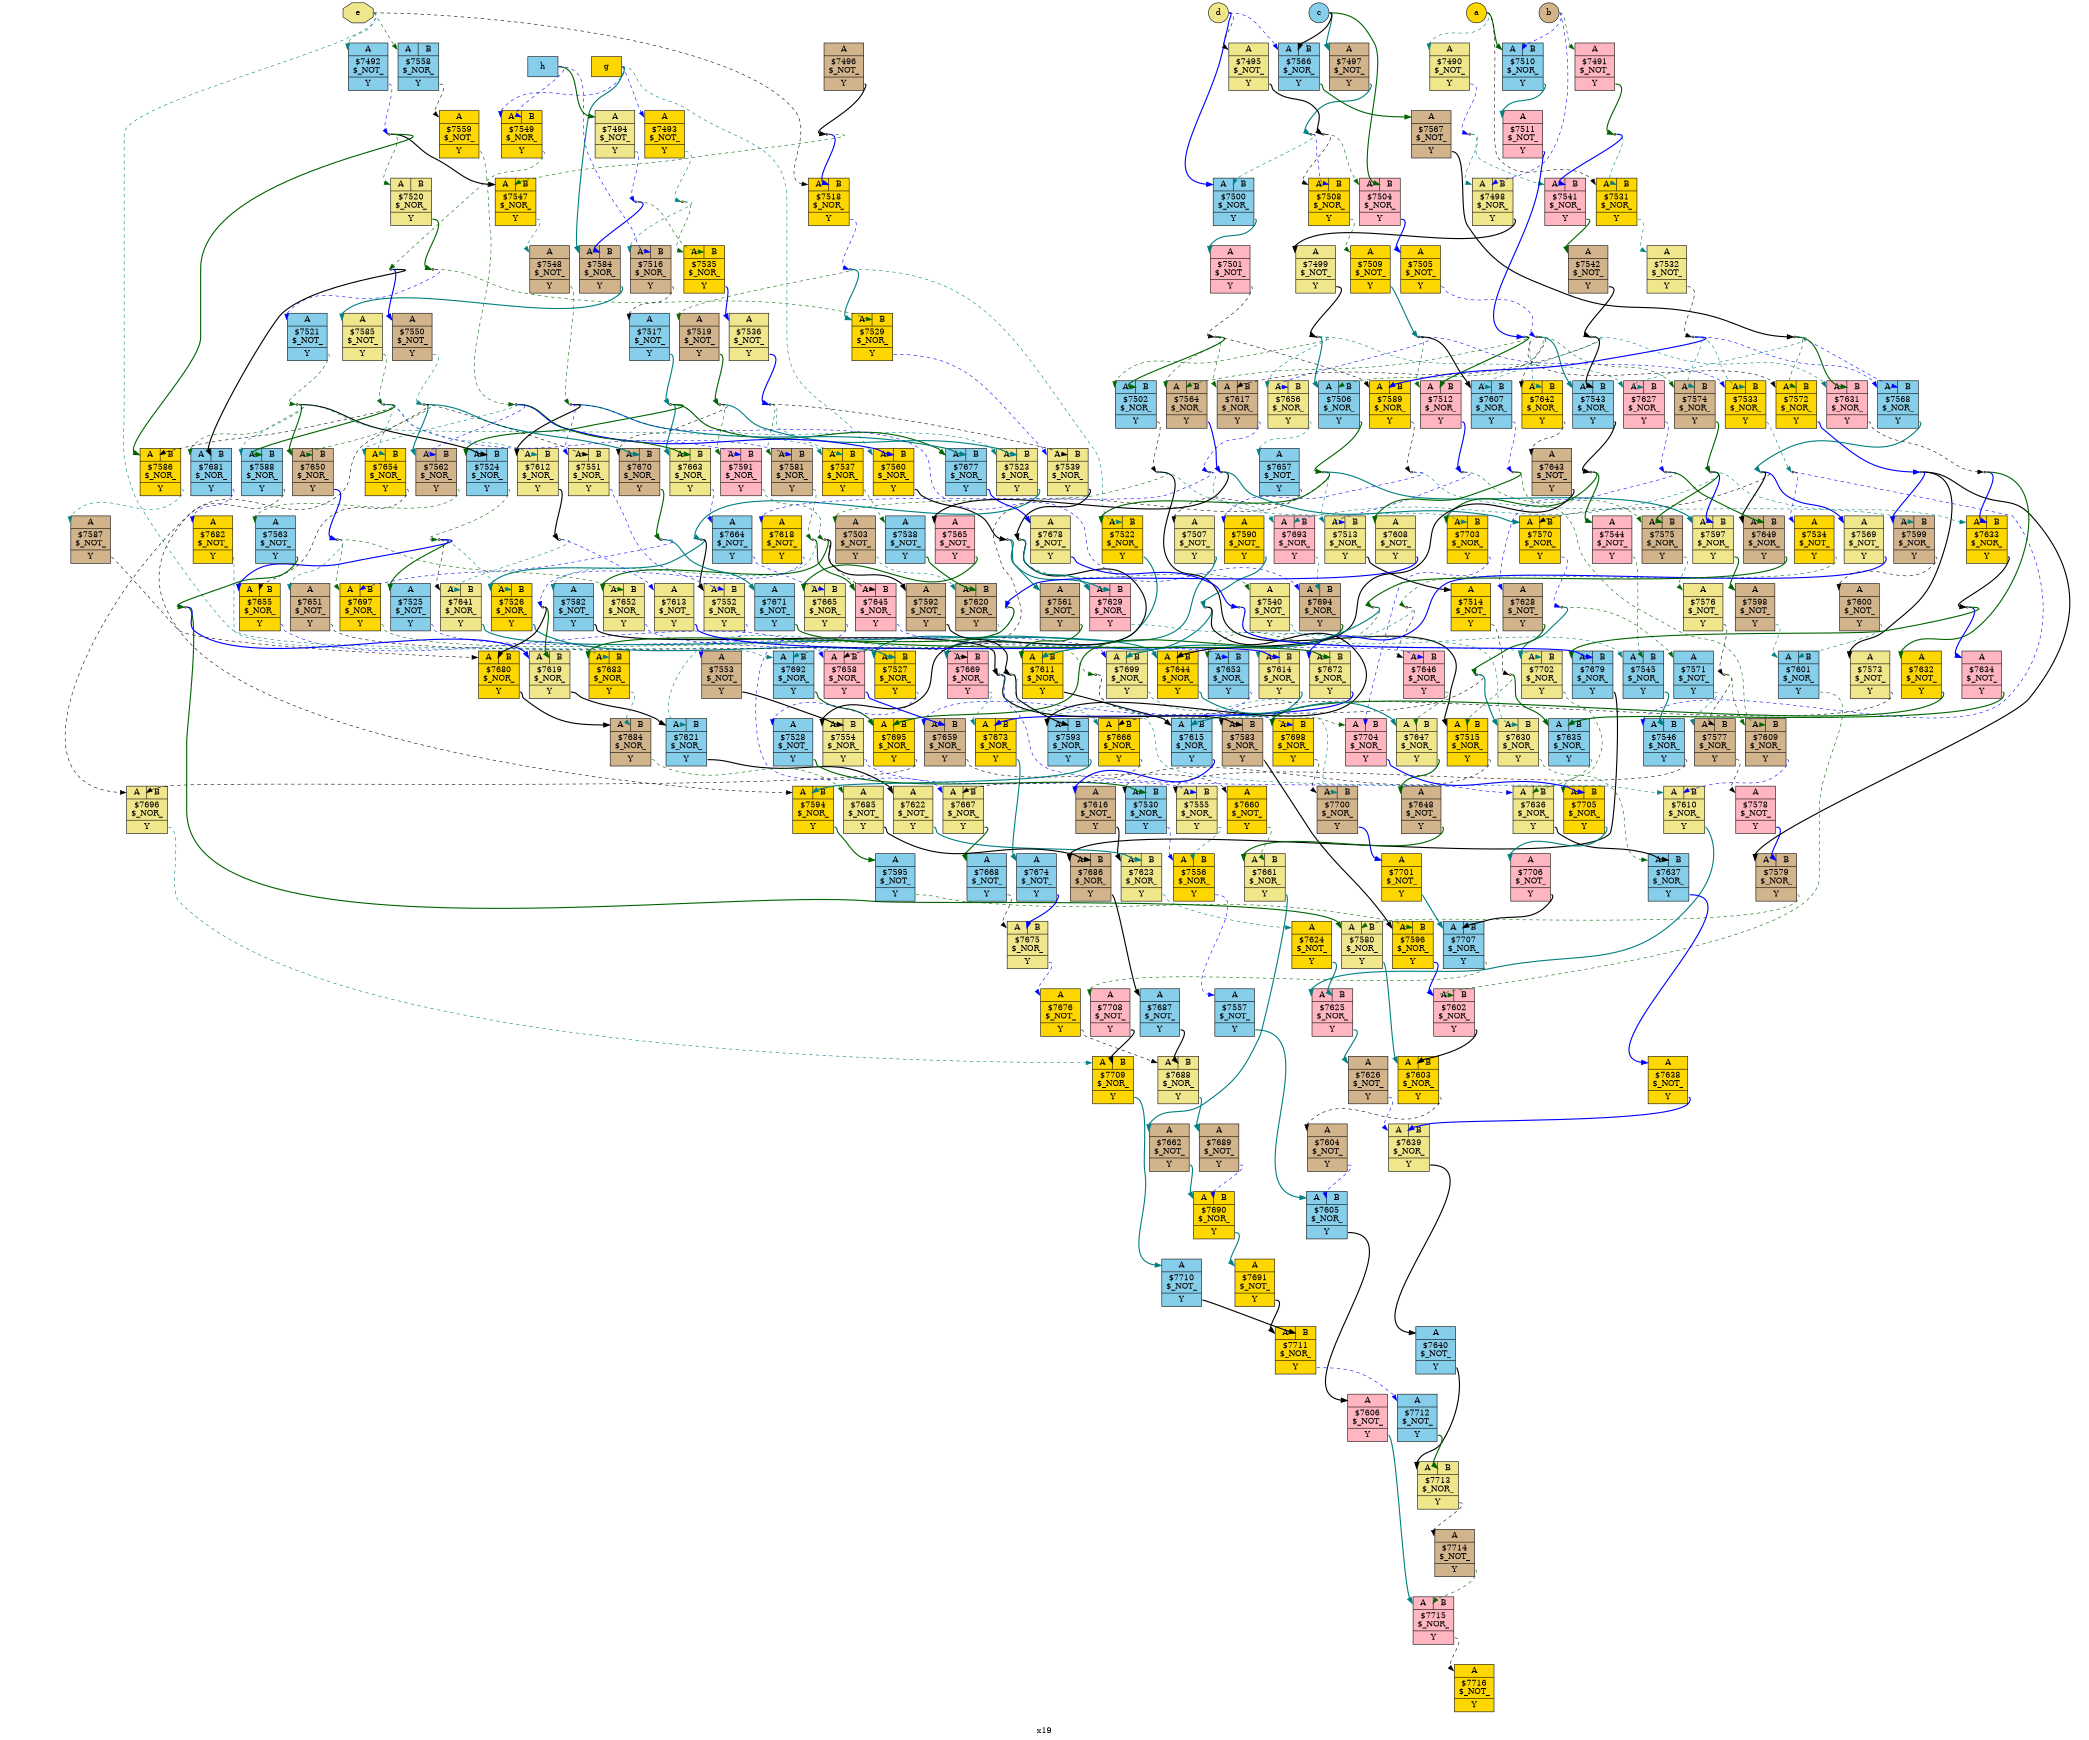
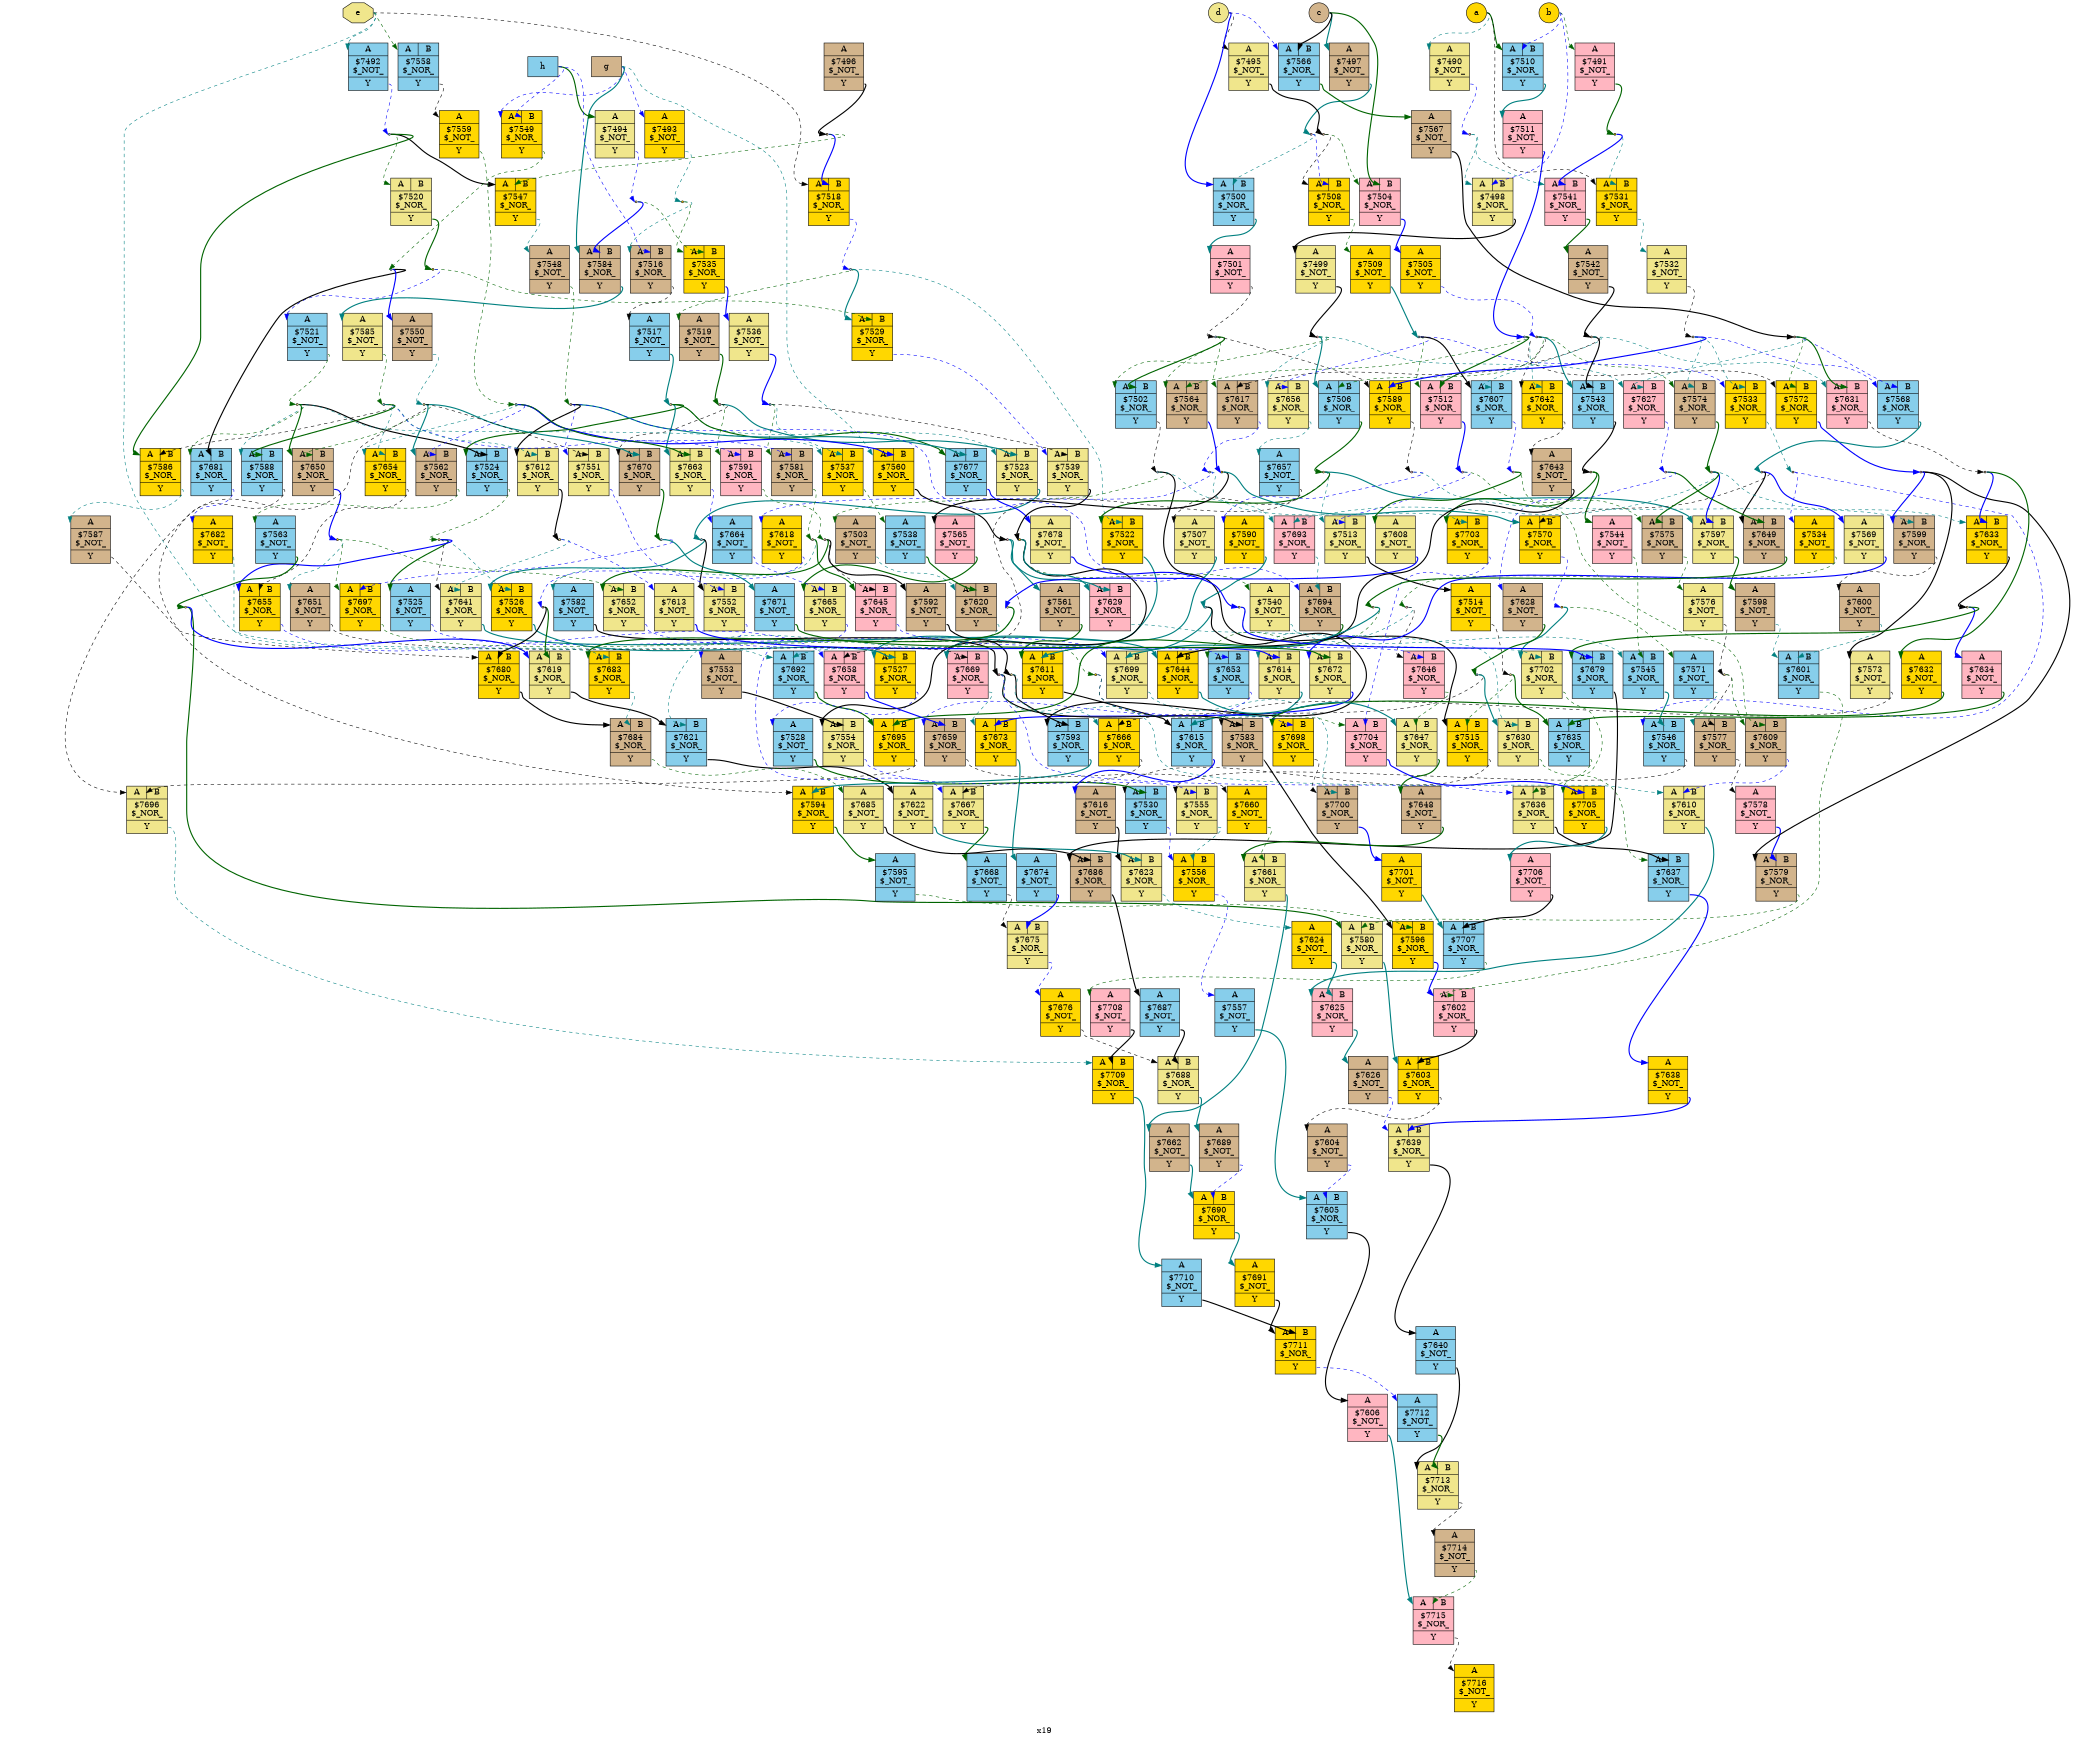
node "c": fillcolor skyblue -> tan
node "b": fillcolor tan -> gold
node "g": fillcolor gold -> tan
